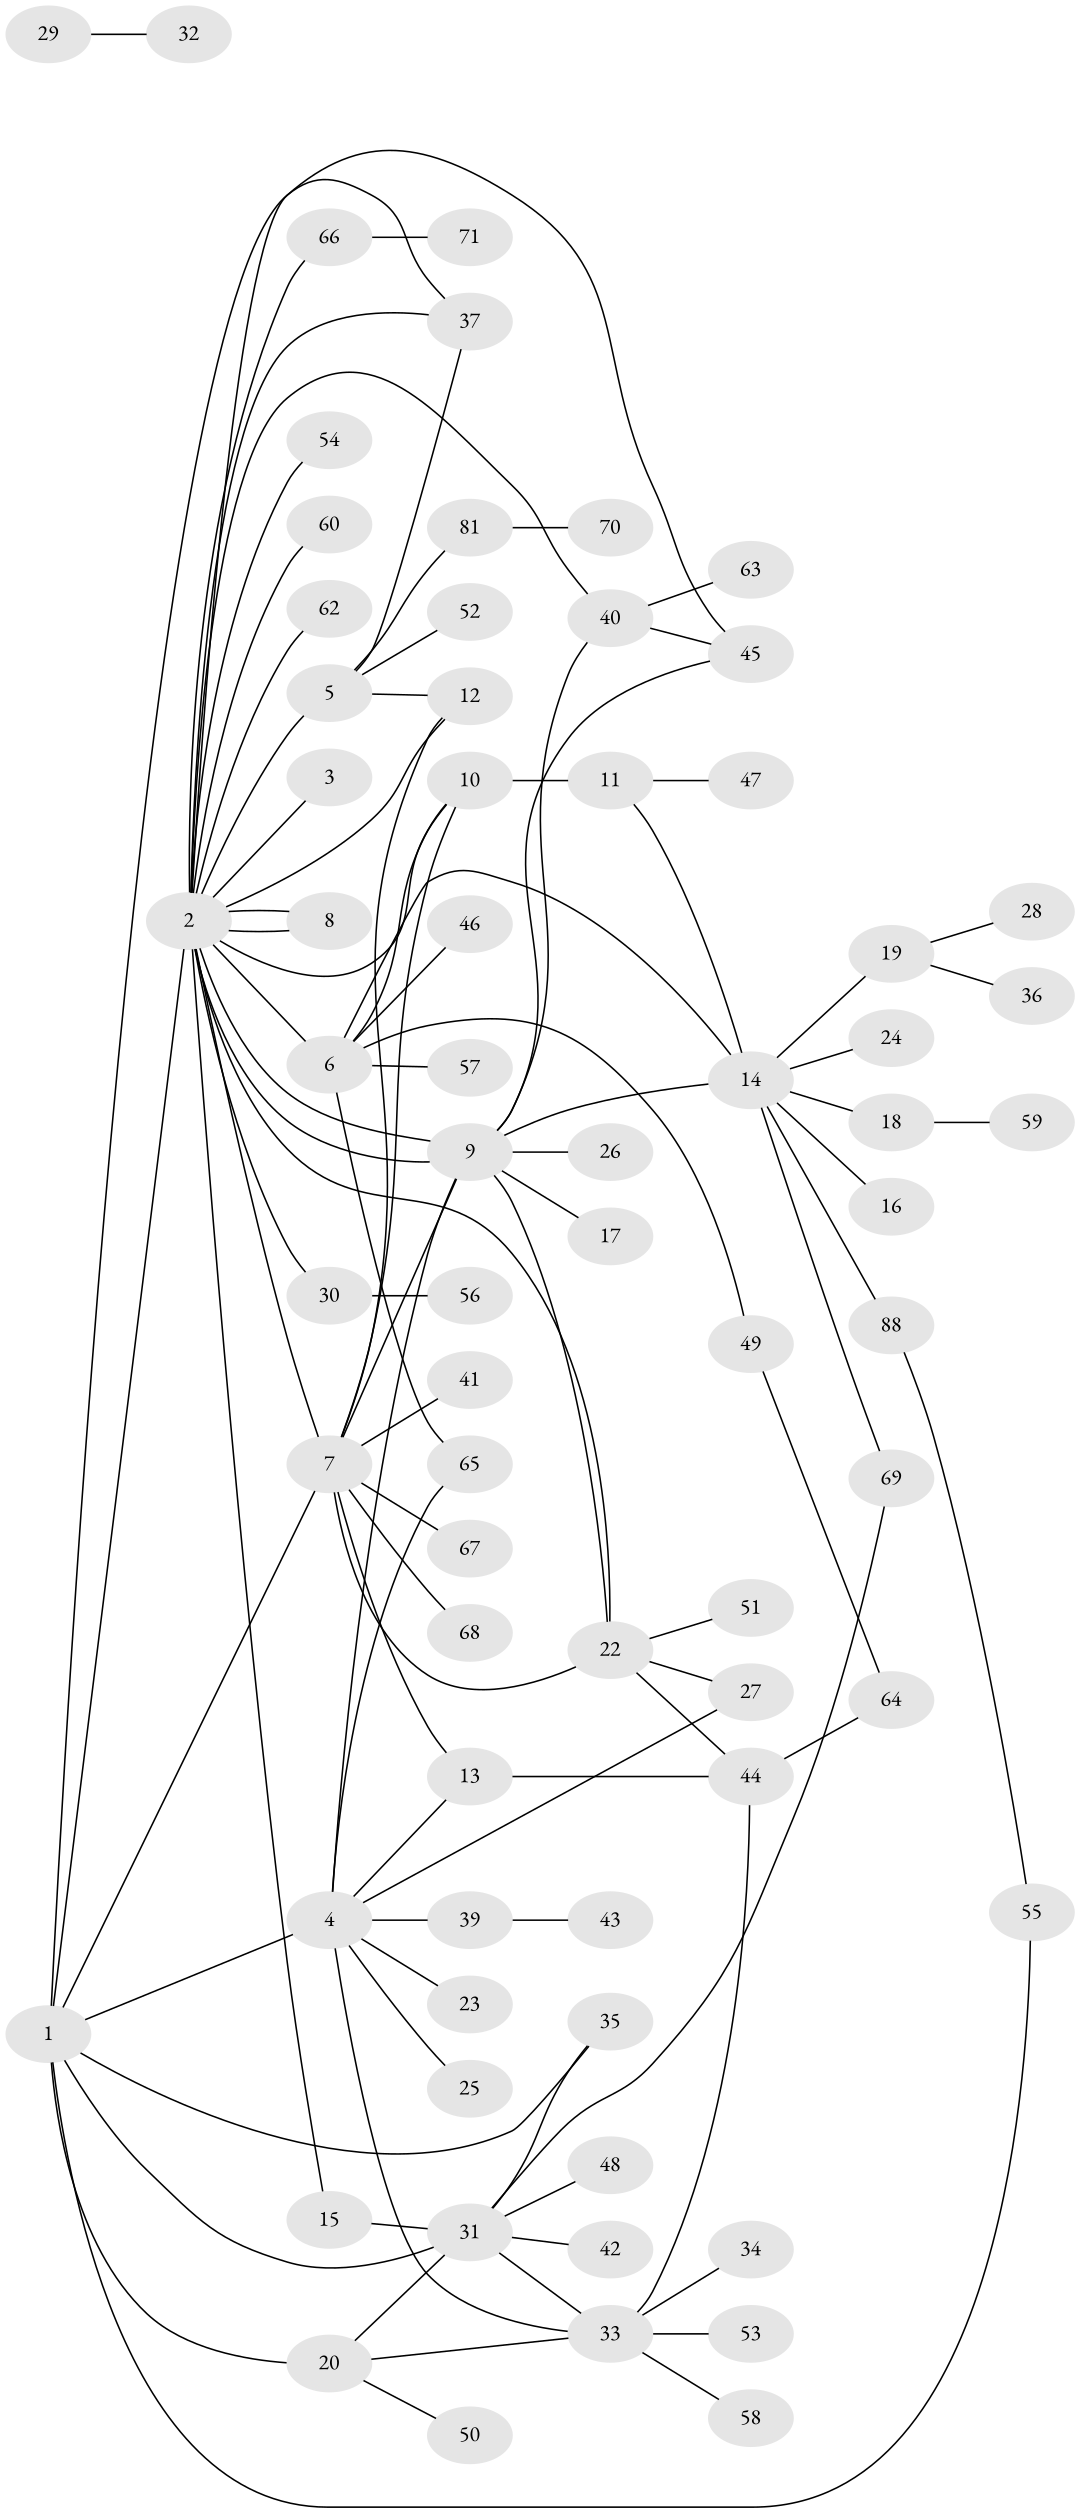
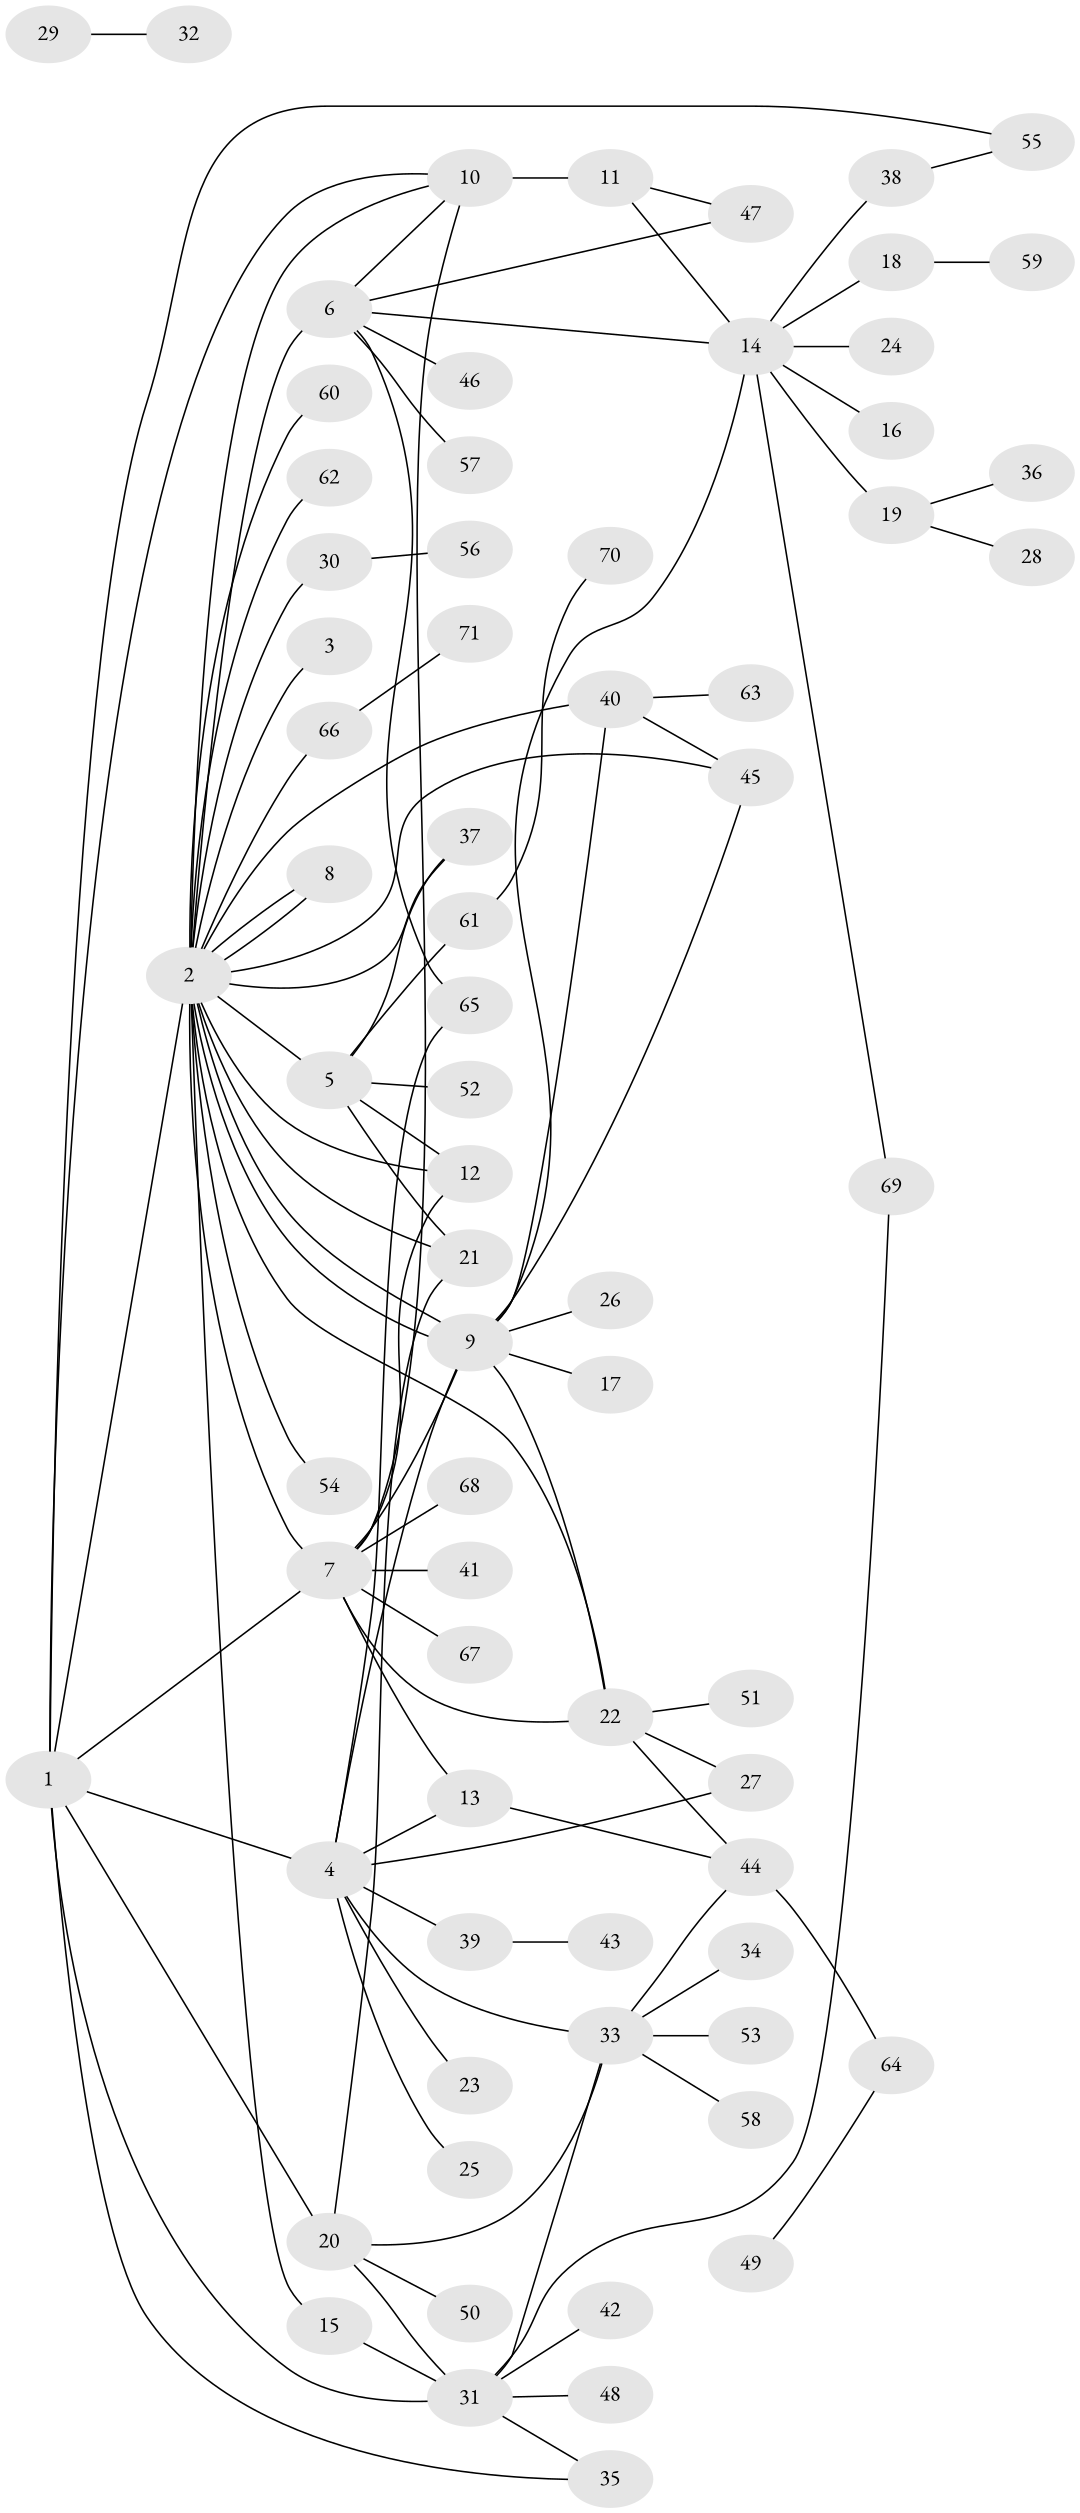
node "81": label "81" -> "61"
edge "37" -- "1": now "10" -- "1"
edge "6" -- "49": now "6" -- "47"
node "21": added
node "88": label "88" -> "38"
